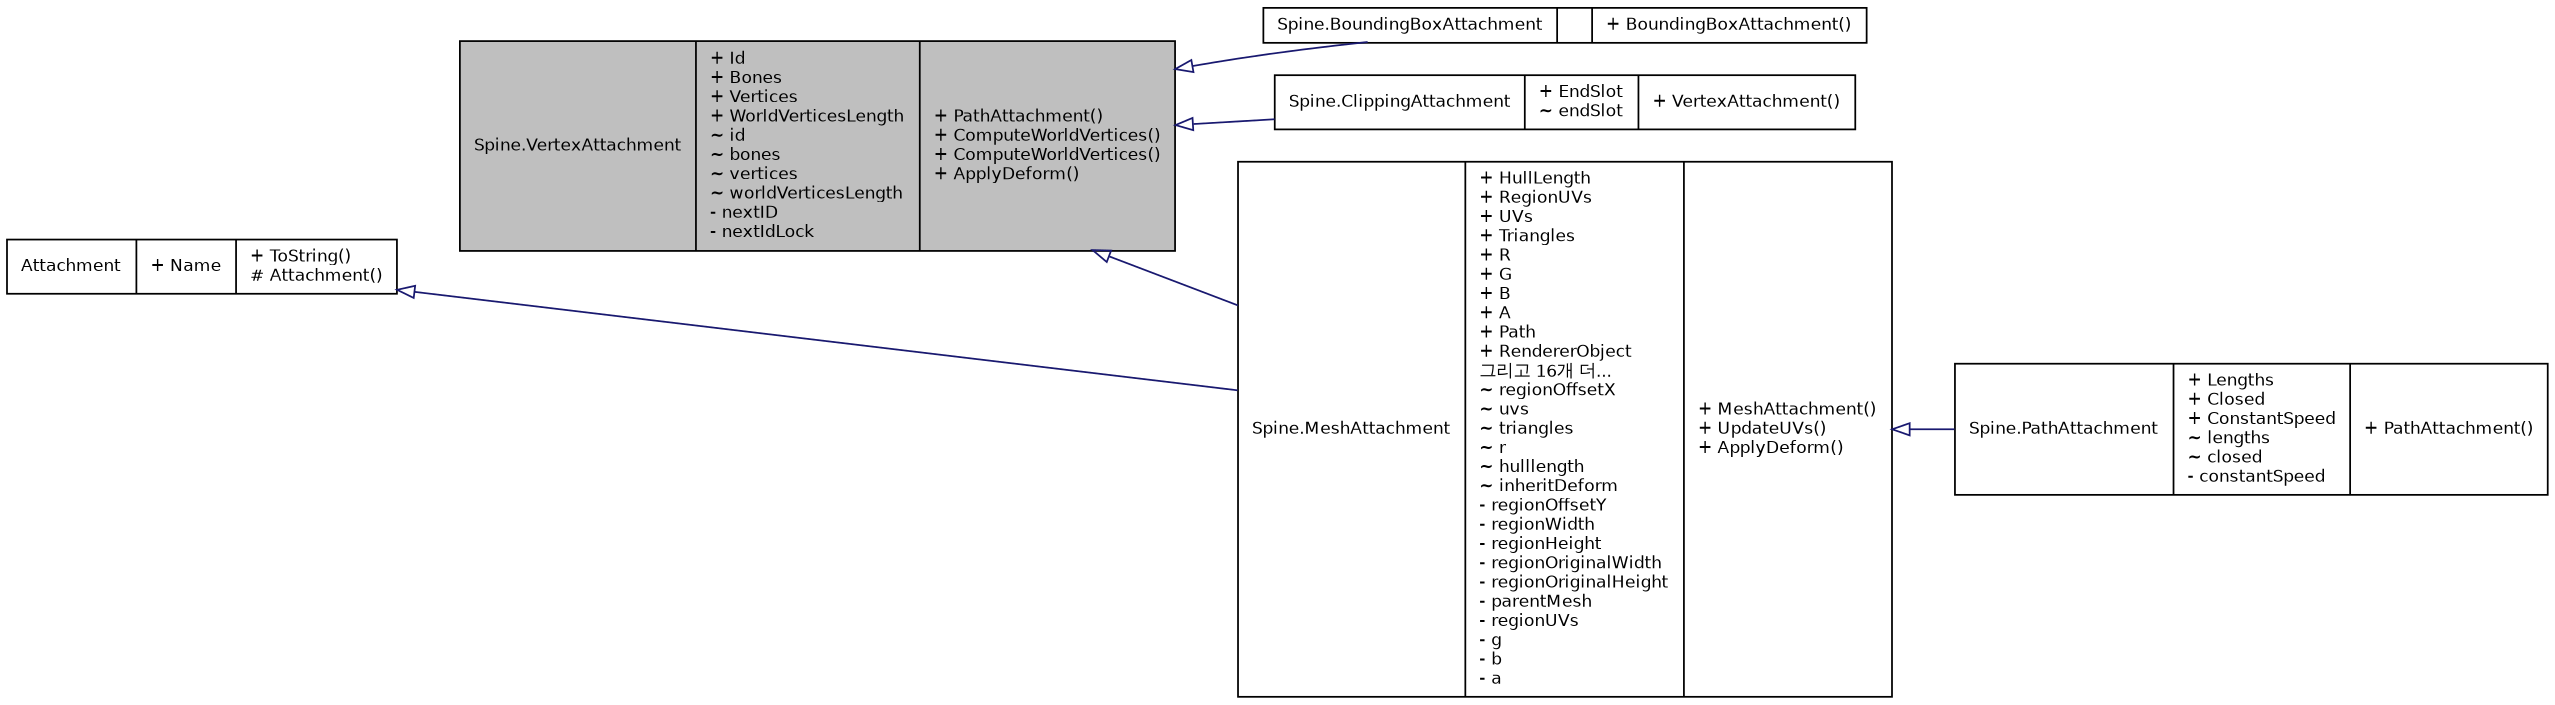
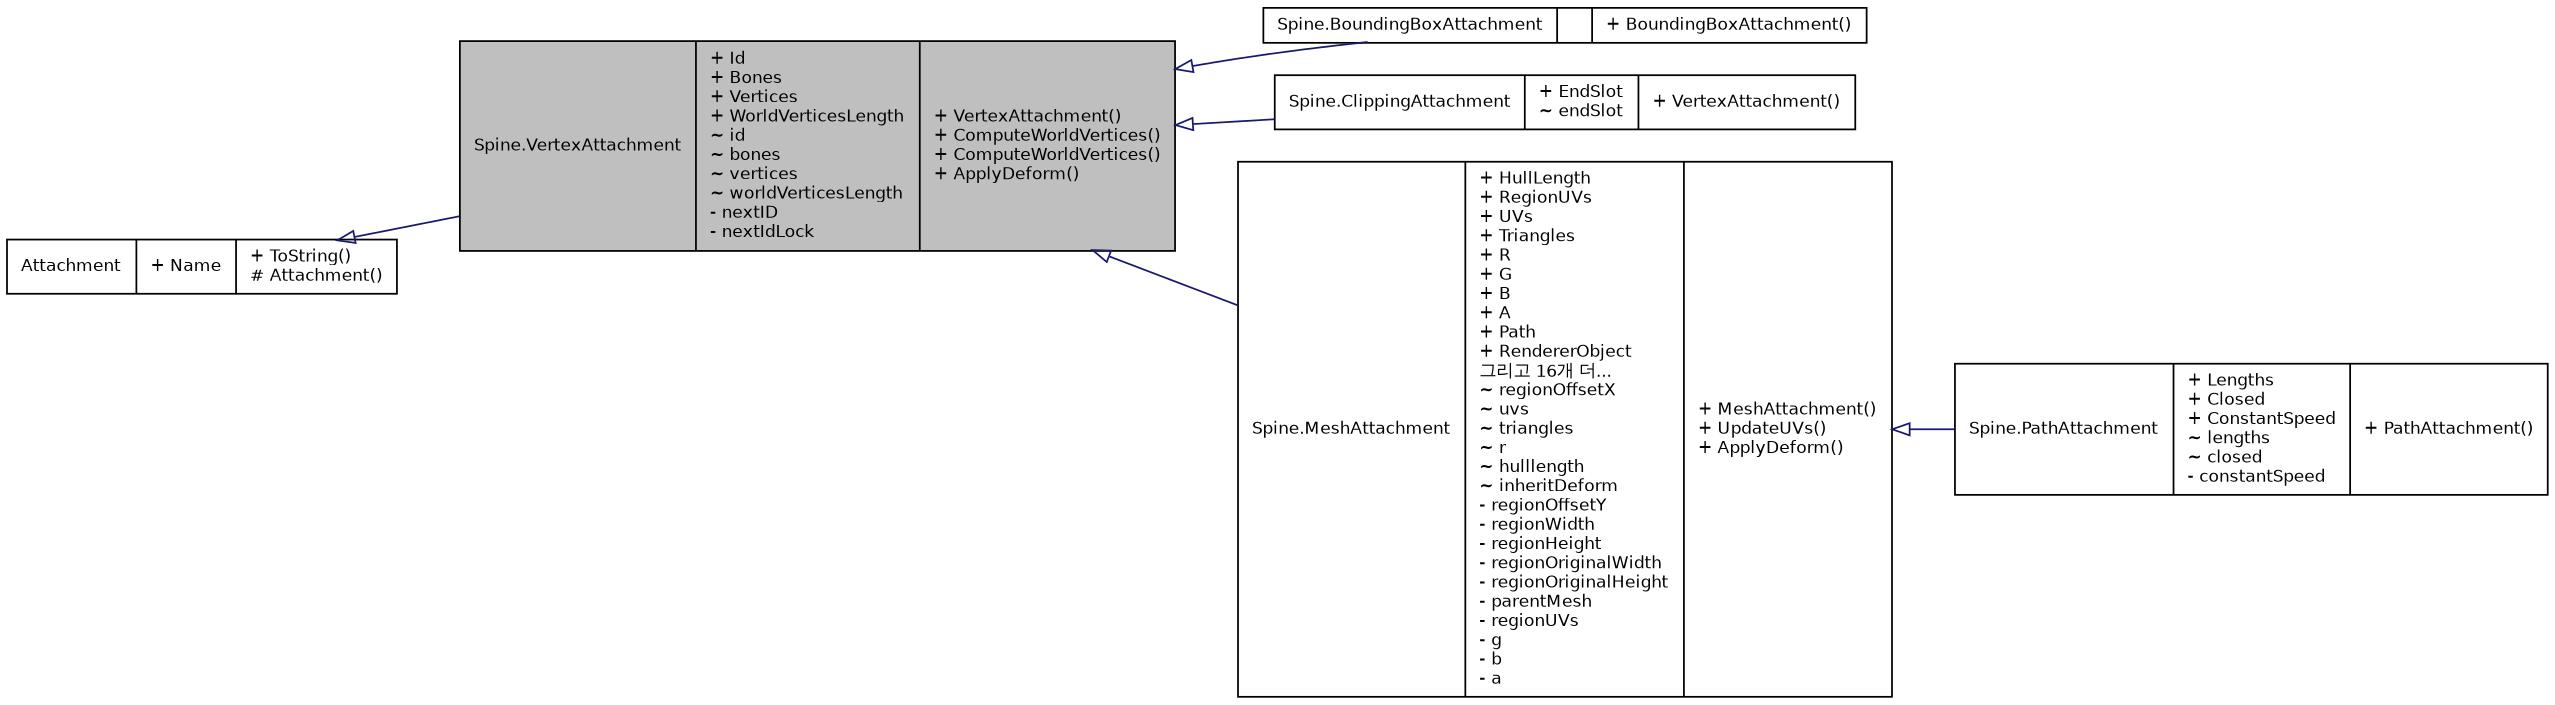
node "Spine.VertexAttachment": text "+ PathAttachment()" -> "+ VertexAttachment()"
edge "Spine.MeshAttachment" -> "Attachment": now "Spine.VertexAttachment" -> "Attachment"
